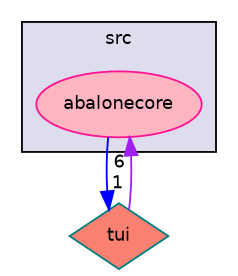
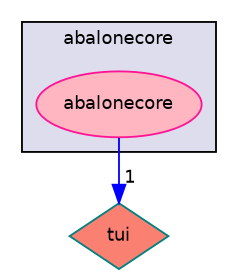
cluster "src": label "src" -> "abalonecore"
edge "tui" -> "abalonecore": removed
